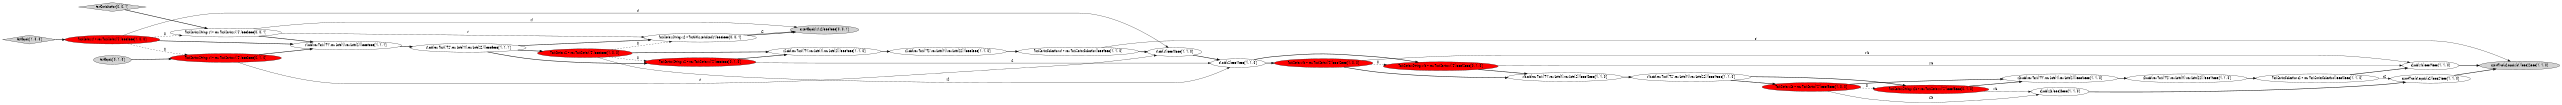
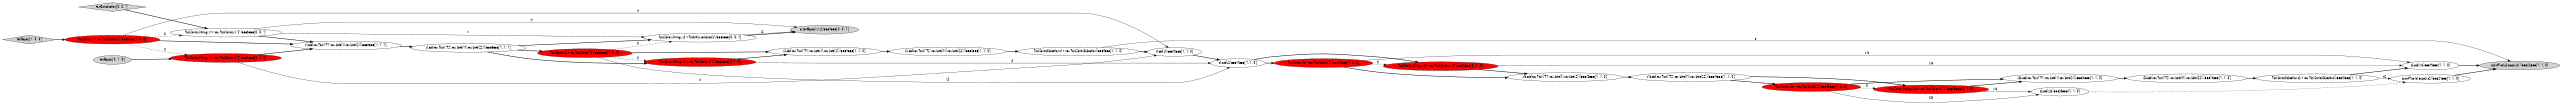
edge "c2.add(s2b)@@@20@@@['1', '1', '0']" -> "assertTrue(c1.equals(c2))@@@21@@@['1', '1', '0']": style bold -> dashed
